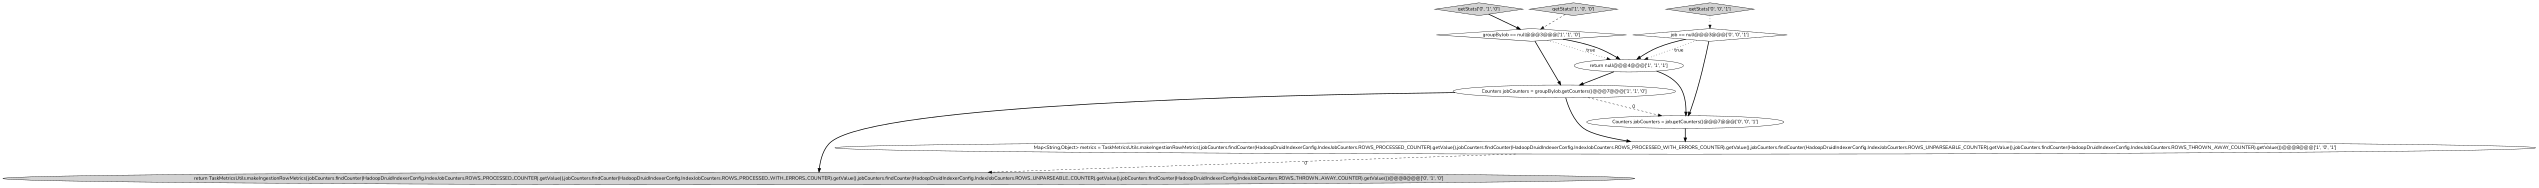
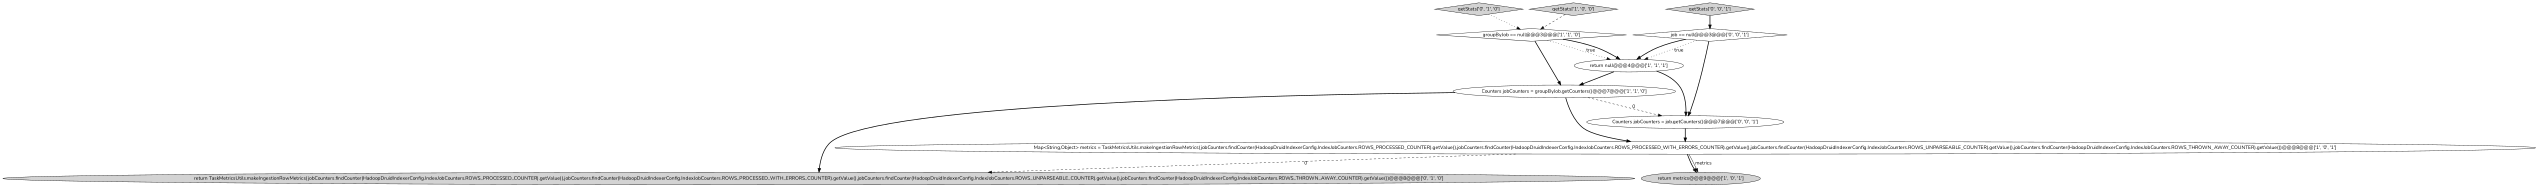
edge "getStats['0', '0', '1']" -> "job == null@@@3@@@['0', '0', '1']": style dotted -> bold
edge "getStats['0', '1', '0']" -> "groupByJob == null@@@3@@@['1', '1', '0']": style bold -> dotted
node "return metrics@@@9@@@['1', '0', '1']": added
